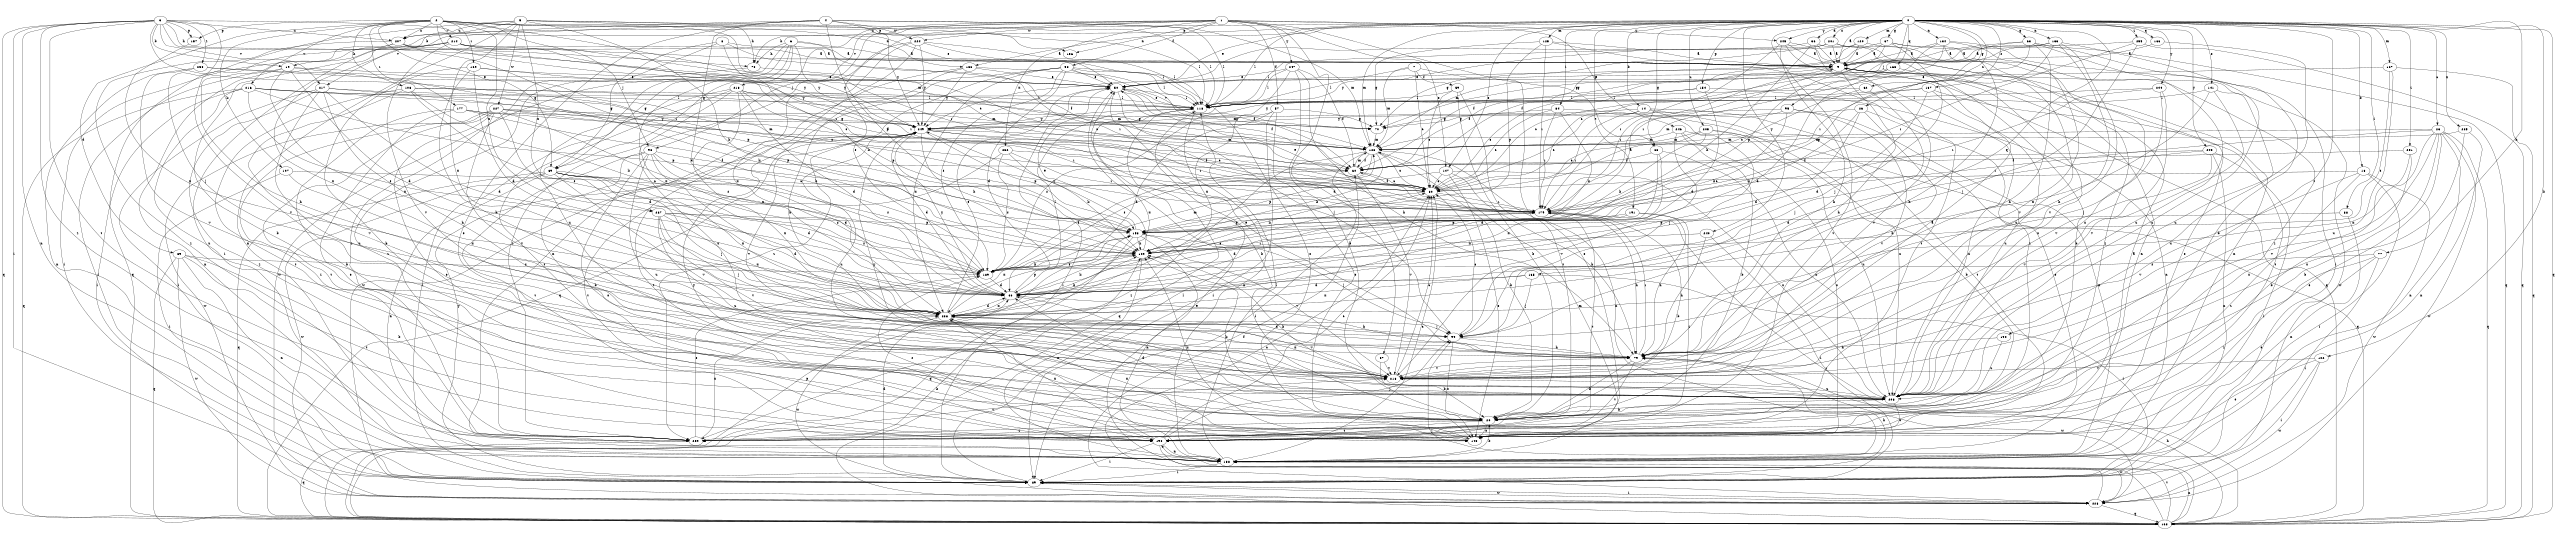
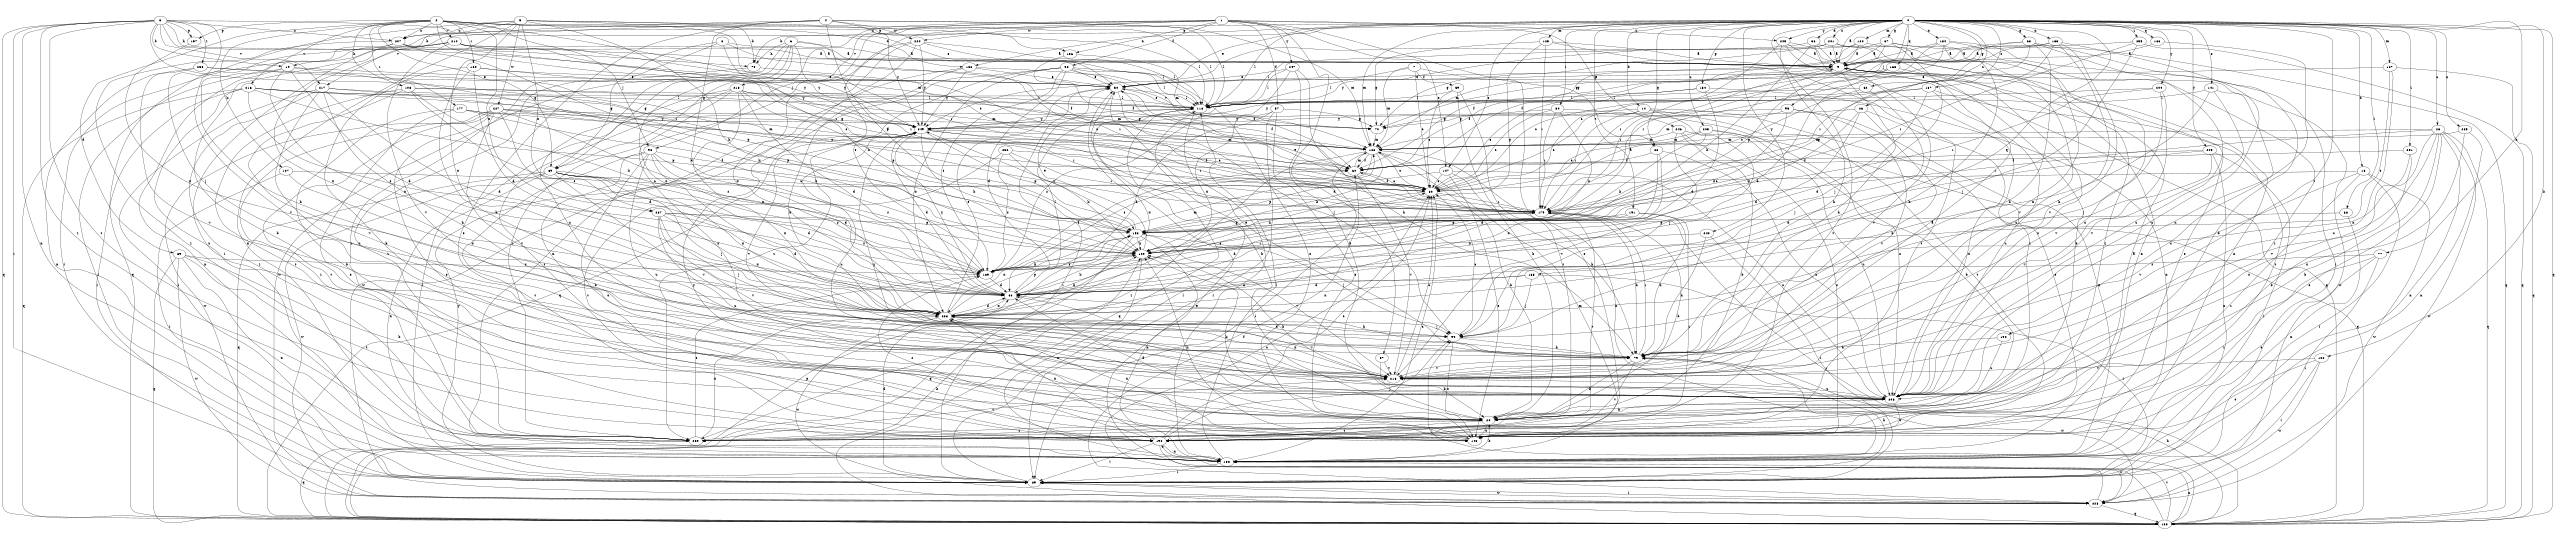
edge "1" -> "232": removed, label "x"
edge "247" -> "60": now "156" -> "60"
edge "50" -> "128": now "156" -> "128"
edge "249" -> "198": removed, label "t"
